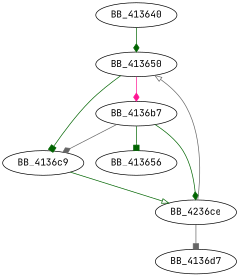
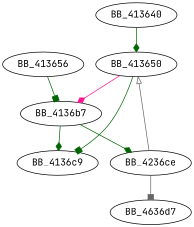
edge "BB_4136b7" -> "BB_413656": reversed
edge "BB_4136b7" -> "BB_4136c9": color gray40 -> darkgreen
edge "BB_4136c9" -> "BB_4236ce": removed
node "BB_4136d7": label "BB_4136d7" -> "BB_4636d7"
